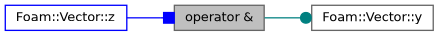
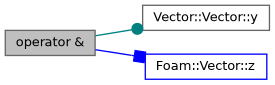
edge "Foam::Vector::z" -> "operator &": reversed
node "Foam::Vector::y": label "Foam::Vector::y" -> "Vector::Vector::y"
